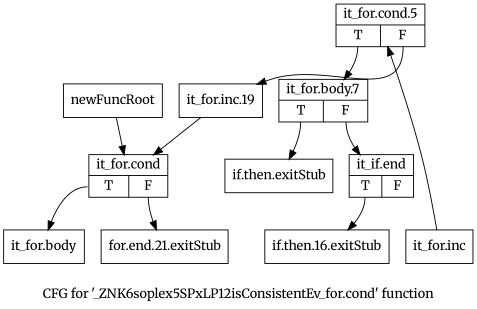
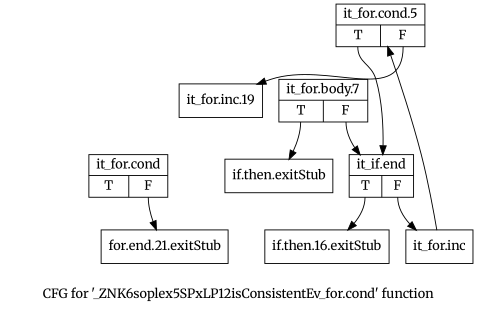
edge "it_for.cond.5" -> "it_for.body.7": now "it_for.cond.5" -> "it_if.end"
node "newFuncRoot": removed
edge "it_for.inc.19" -> "it_for.cond": removed
edge "it_if.end" -> "it_for.inc": added
node "it_for.body": removed
